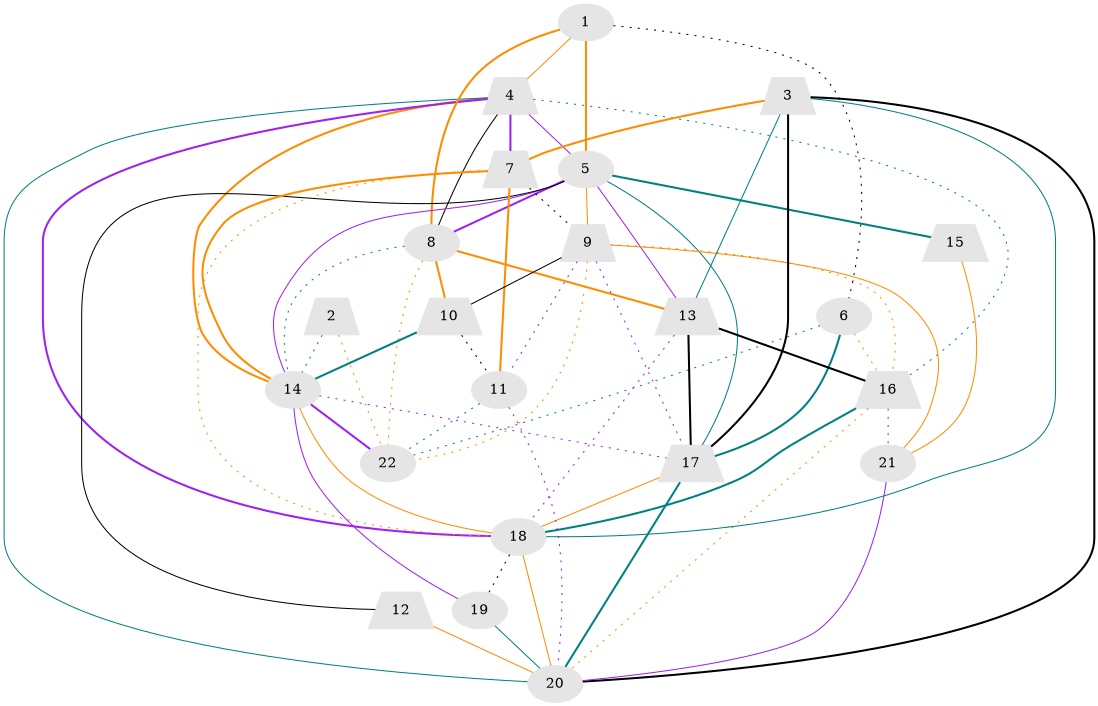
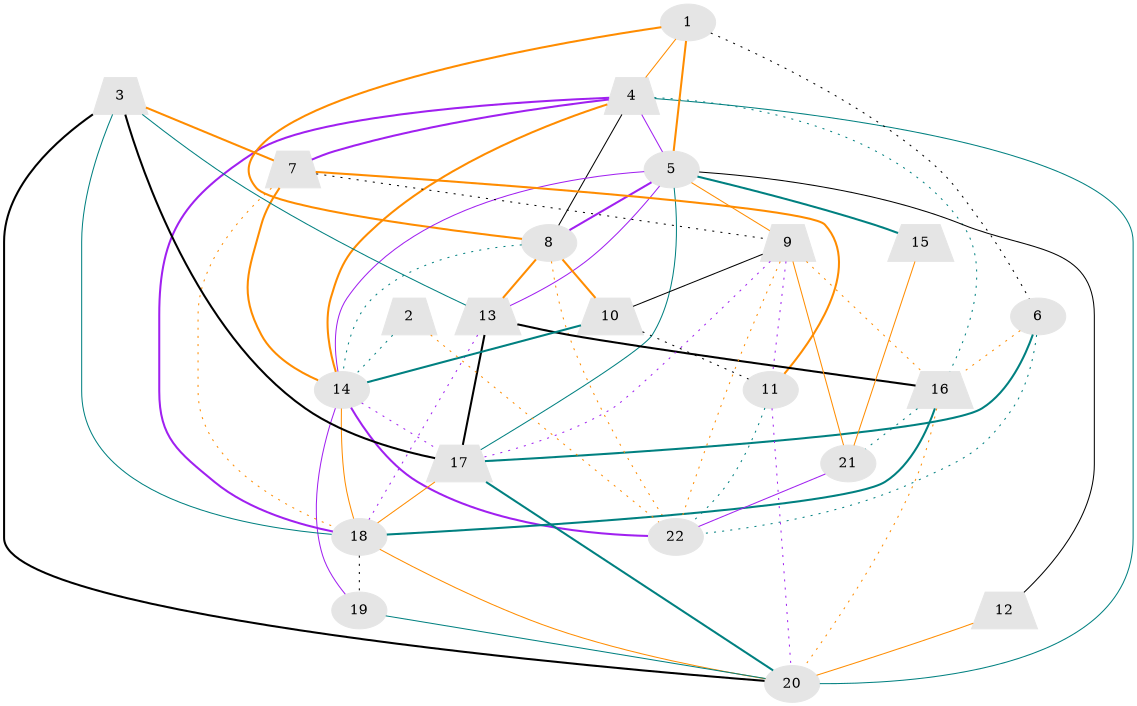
edge "21" -- "20": now "21" -- "22"
